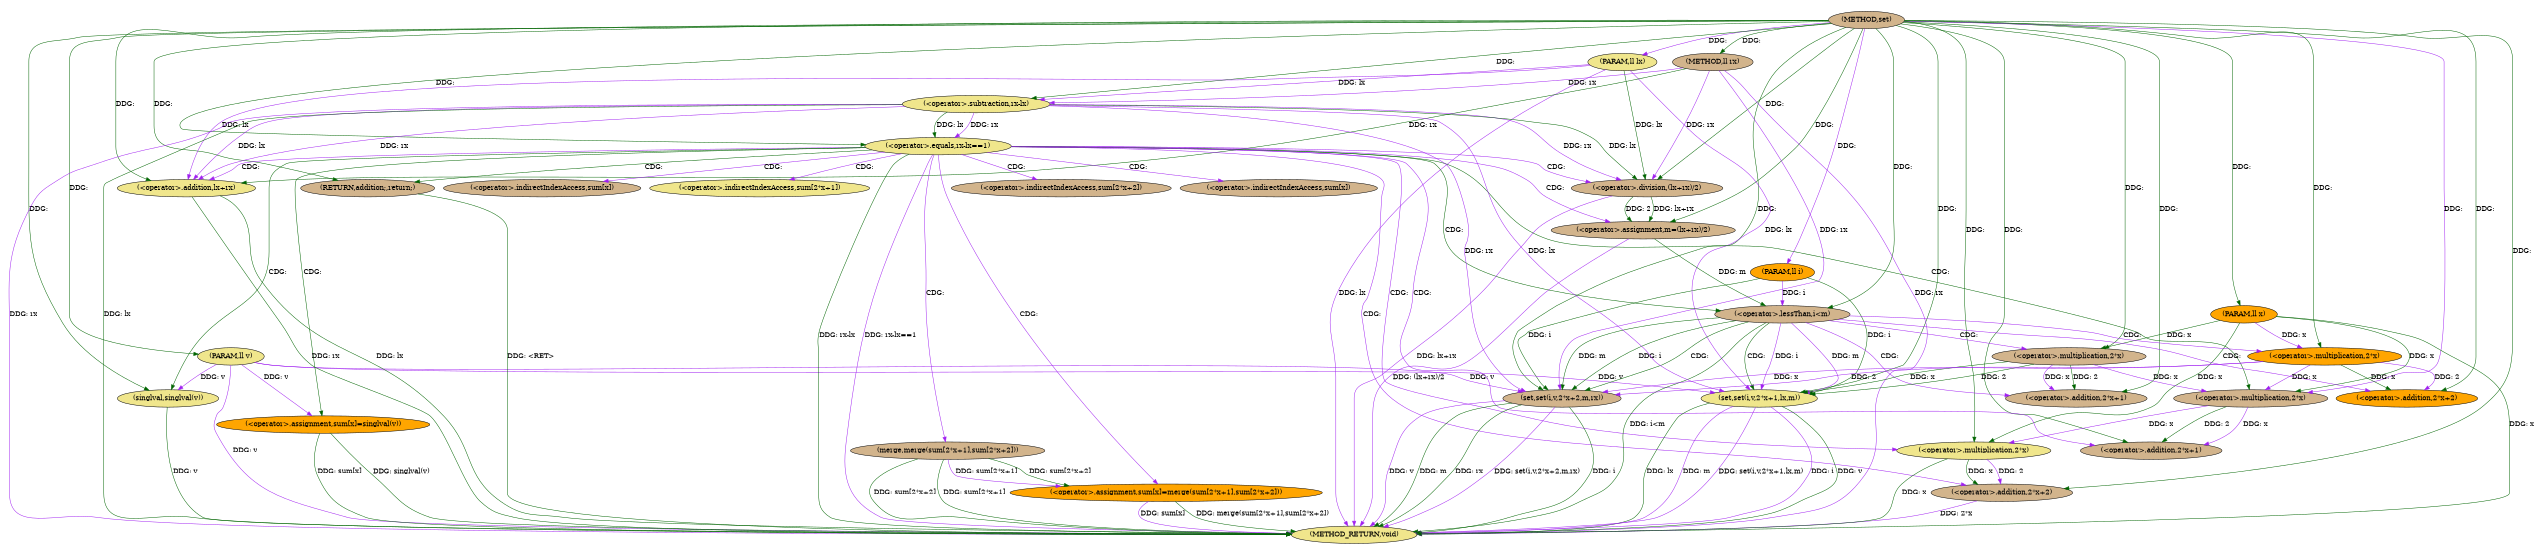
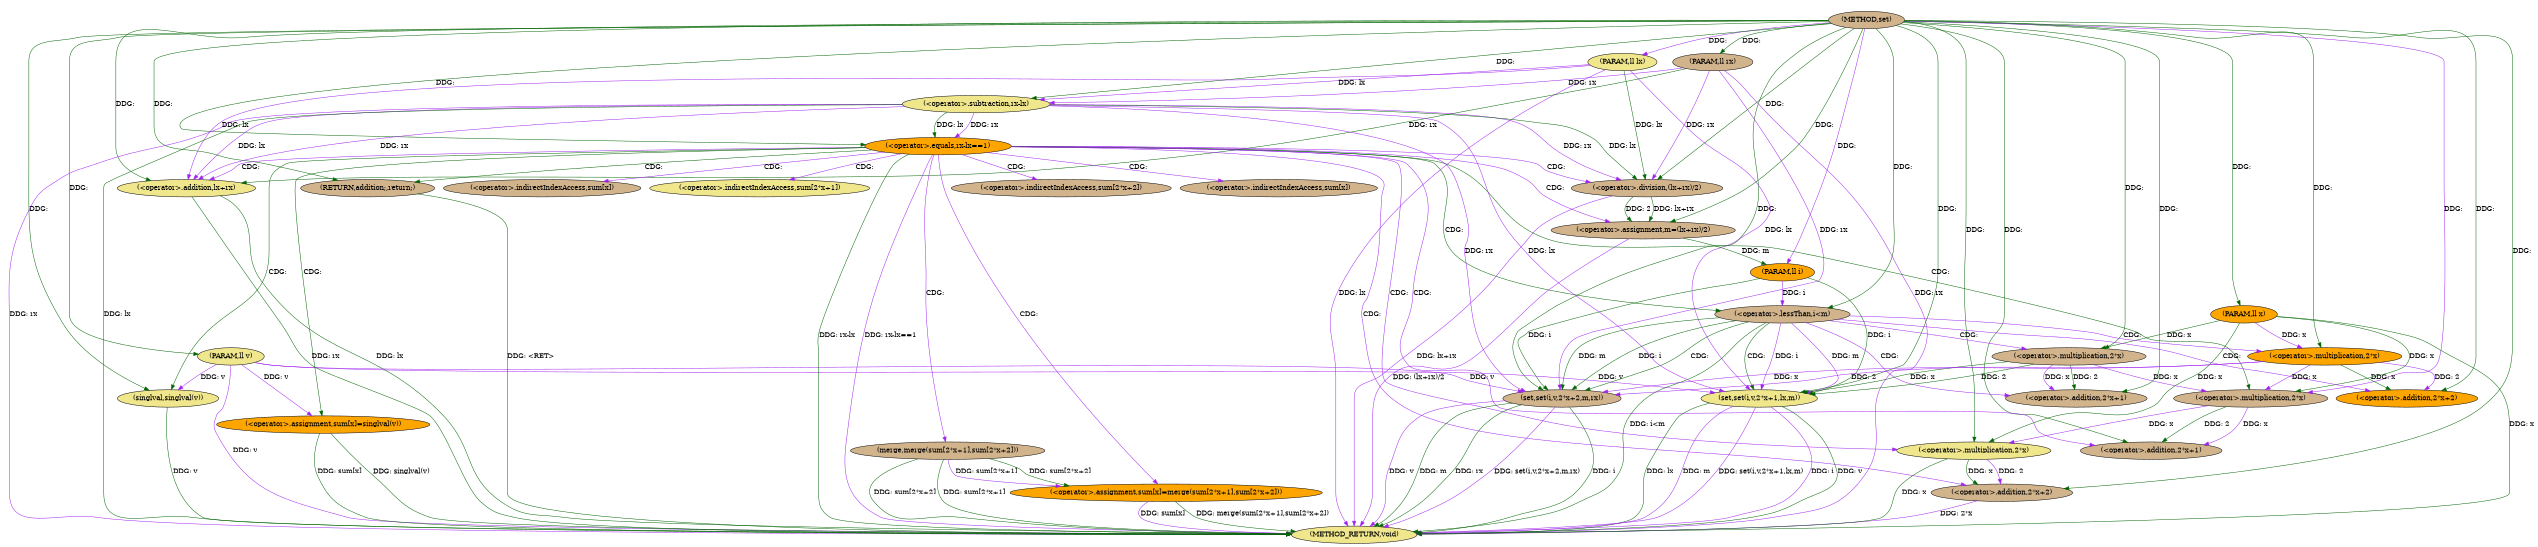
node "(METHOD,ll rx)": label "(METHOD,ll rx)" -> "(PARAM,ll rx)"
node "(<operator>.equals,rx-lx==1)": fillcolor khaki -> orange
edge "(<operator>.assignment,m=(lx+rx)/2)" -> "(<operator>.lessThan,i<m)": now "(<operator>.assignment,m=(lx+rx)/2)" -> "(PARAM,ll i)"
